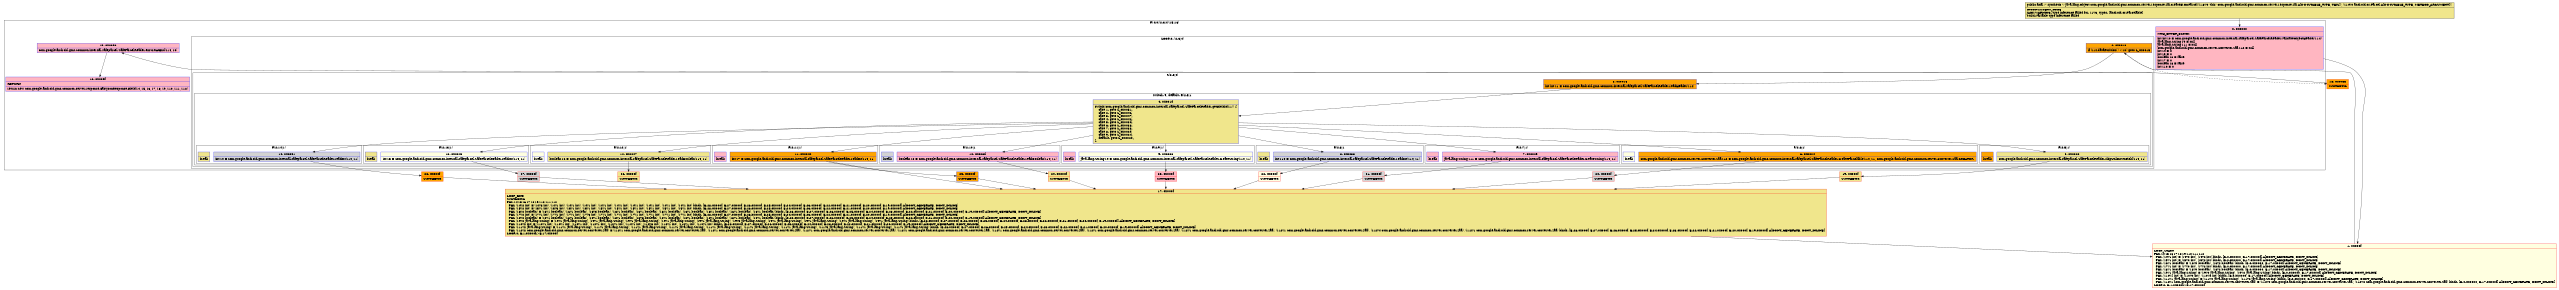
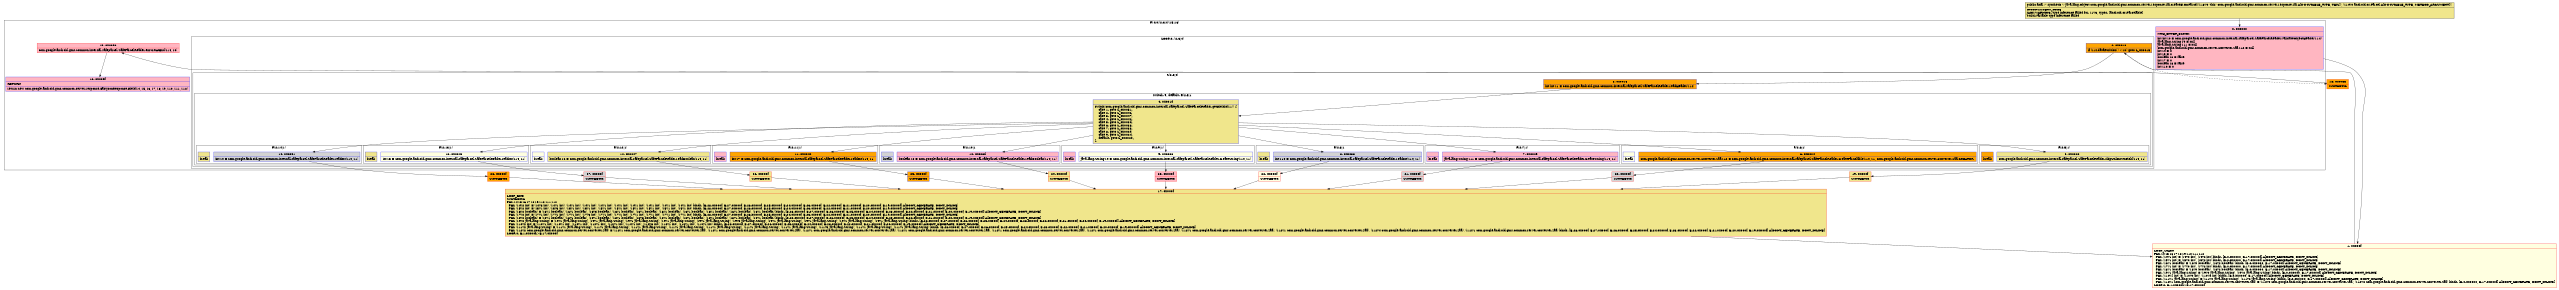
node "15: 0x0056": color blue -> red
edge "11: 0x0042" -> "17: 0x000f": now "26: 0x000f" -> "17: 0x000f"
